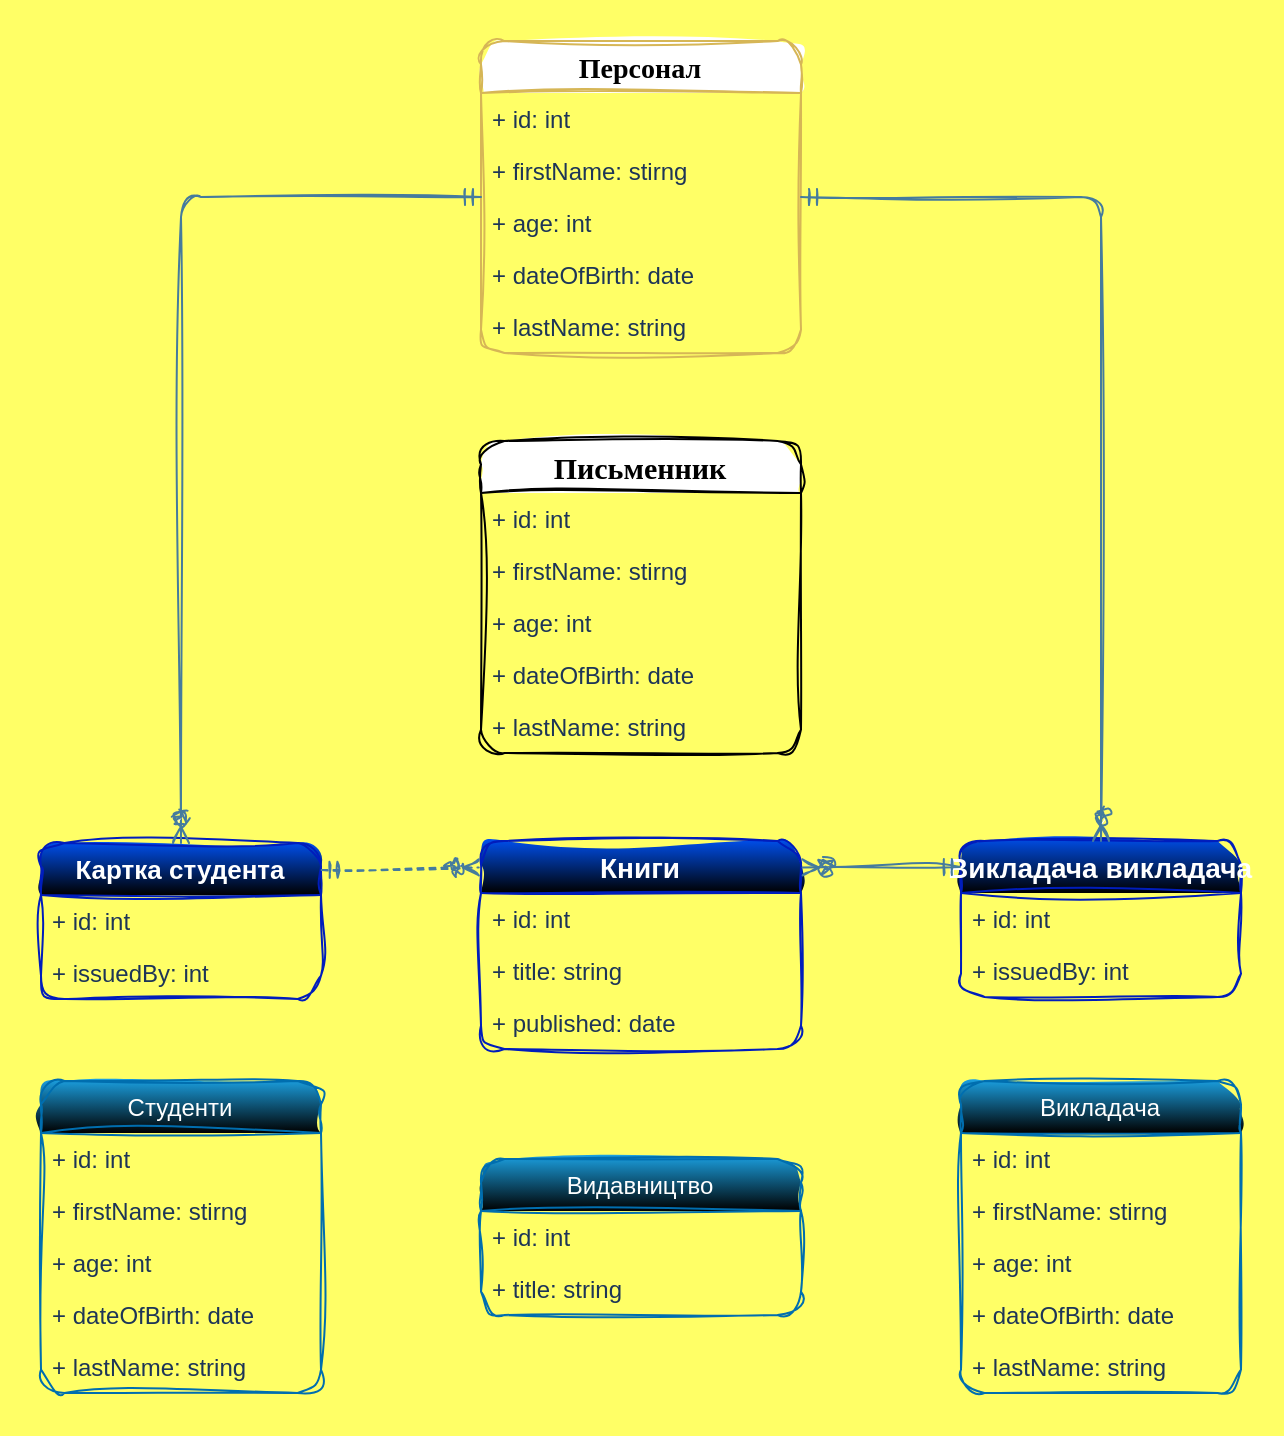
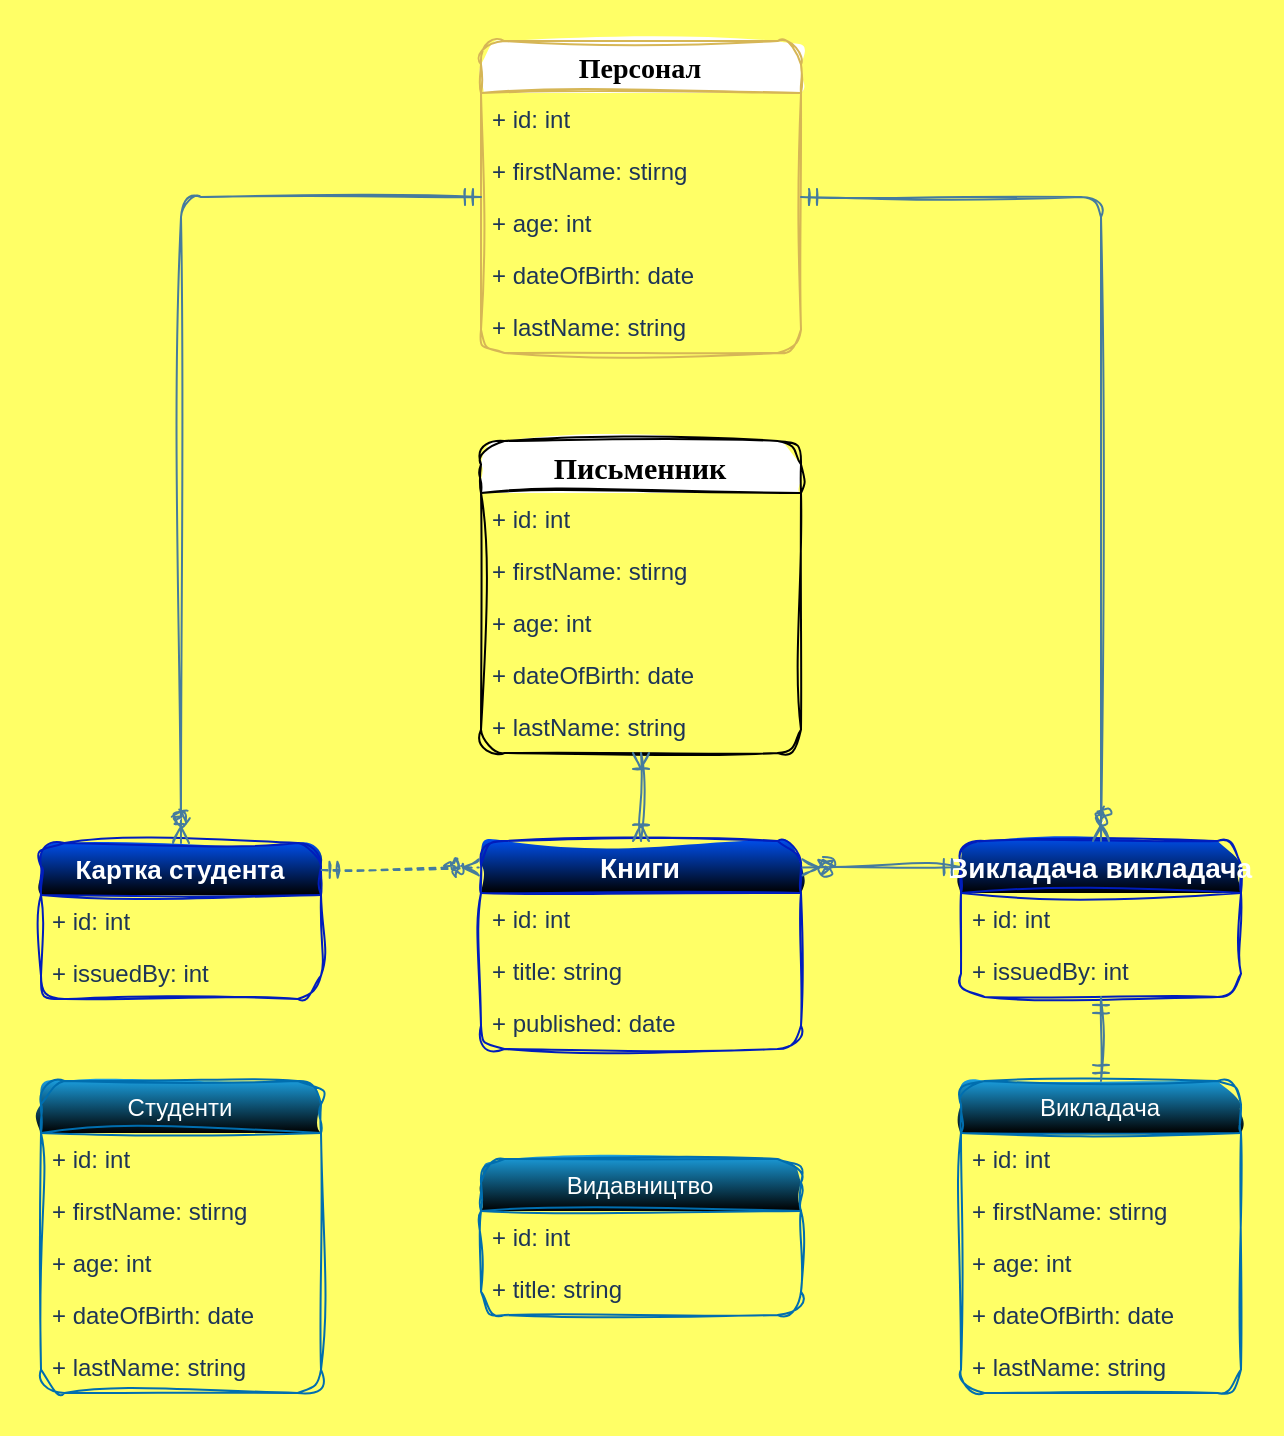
edge "Письменник" -- "Книги": added
edge "Викладача викладача" -- "Викладача": added
